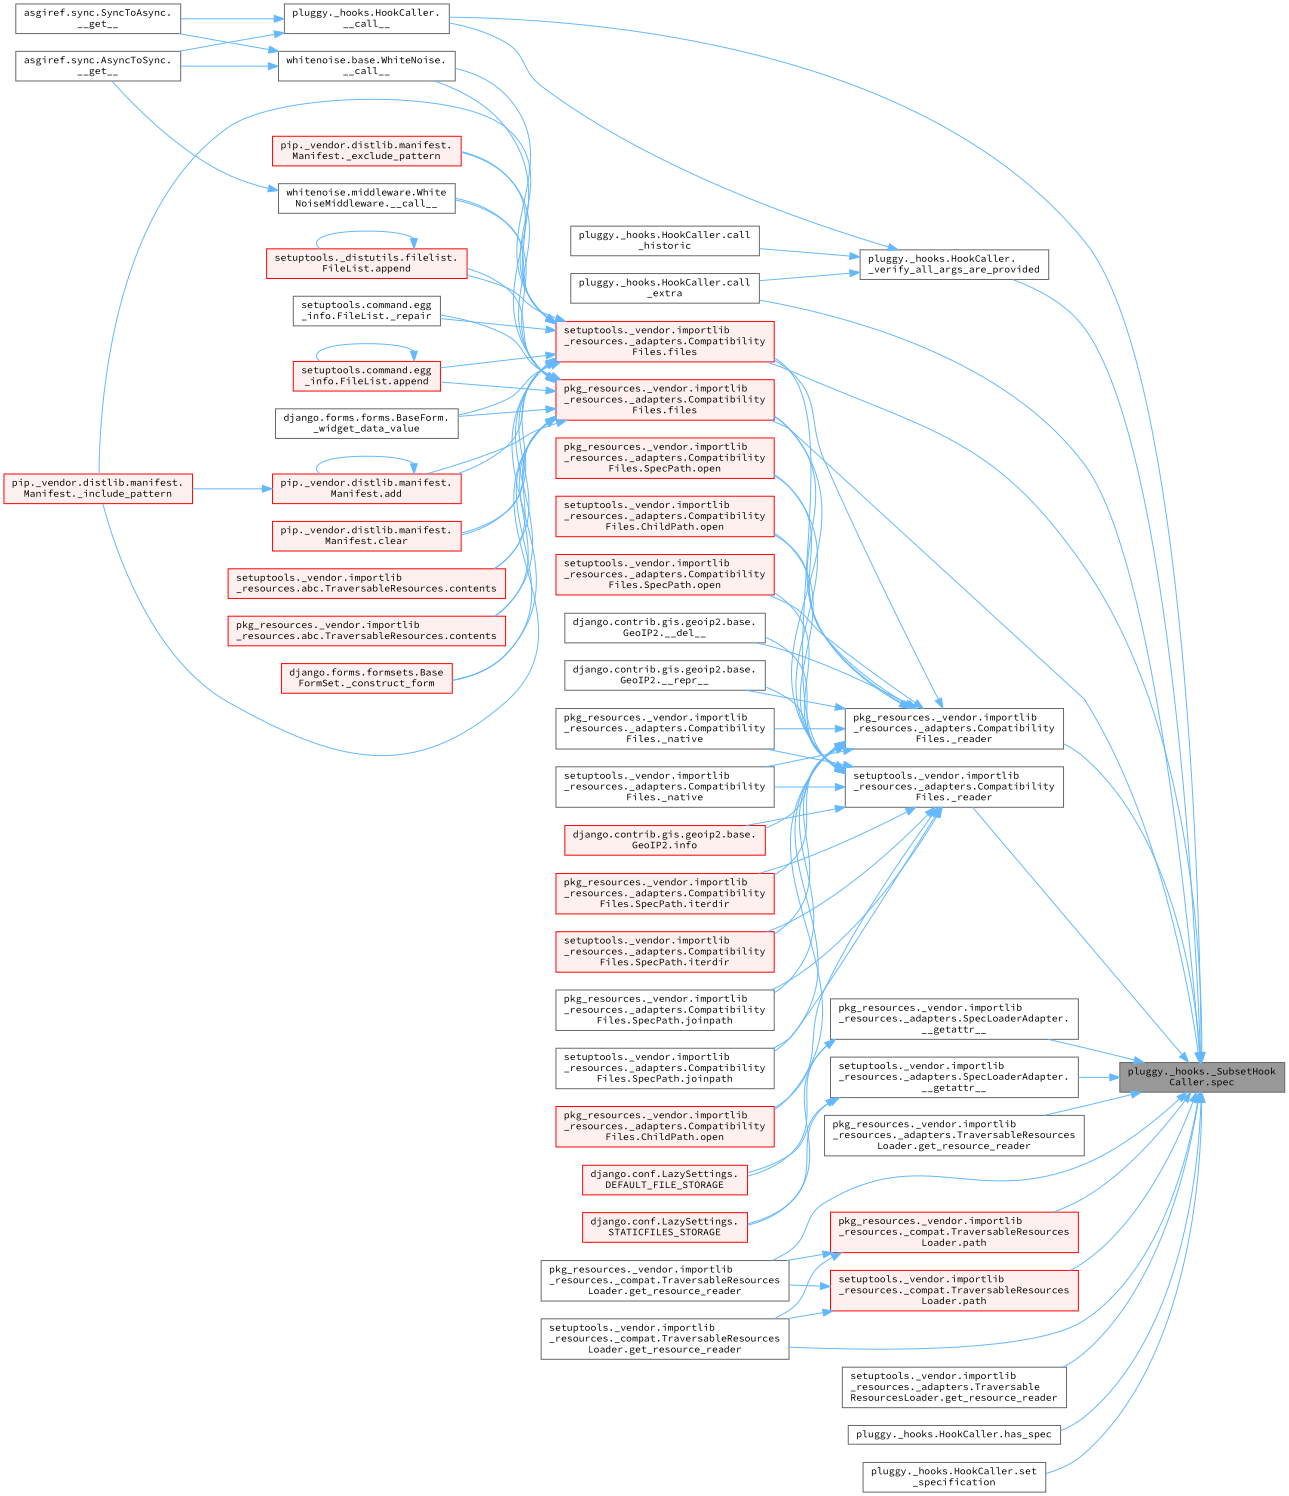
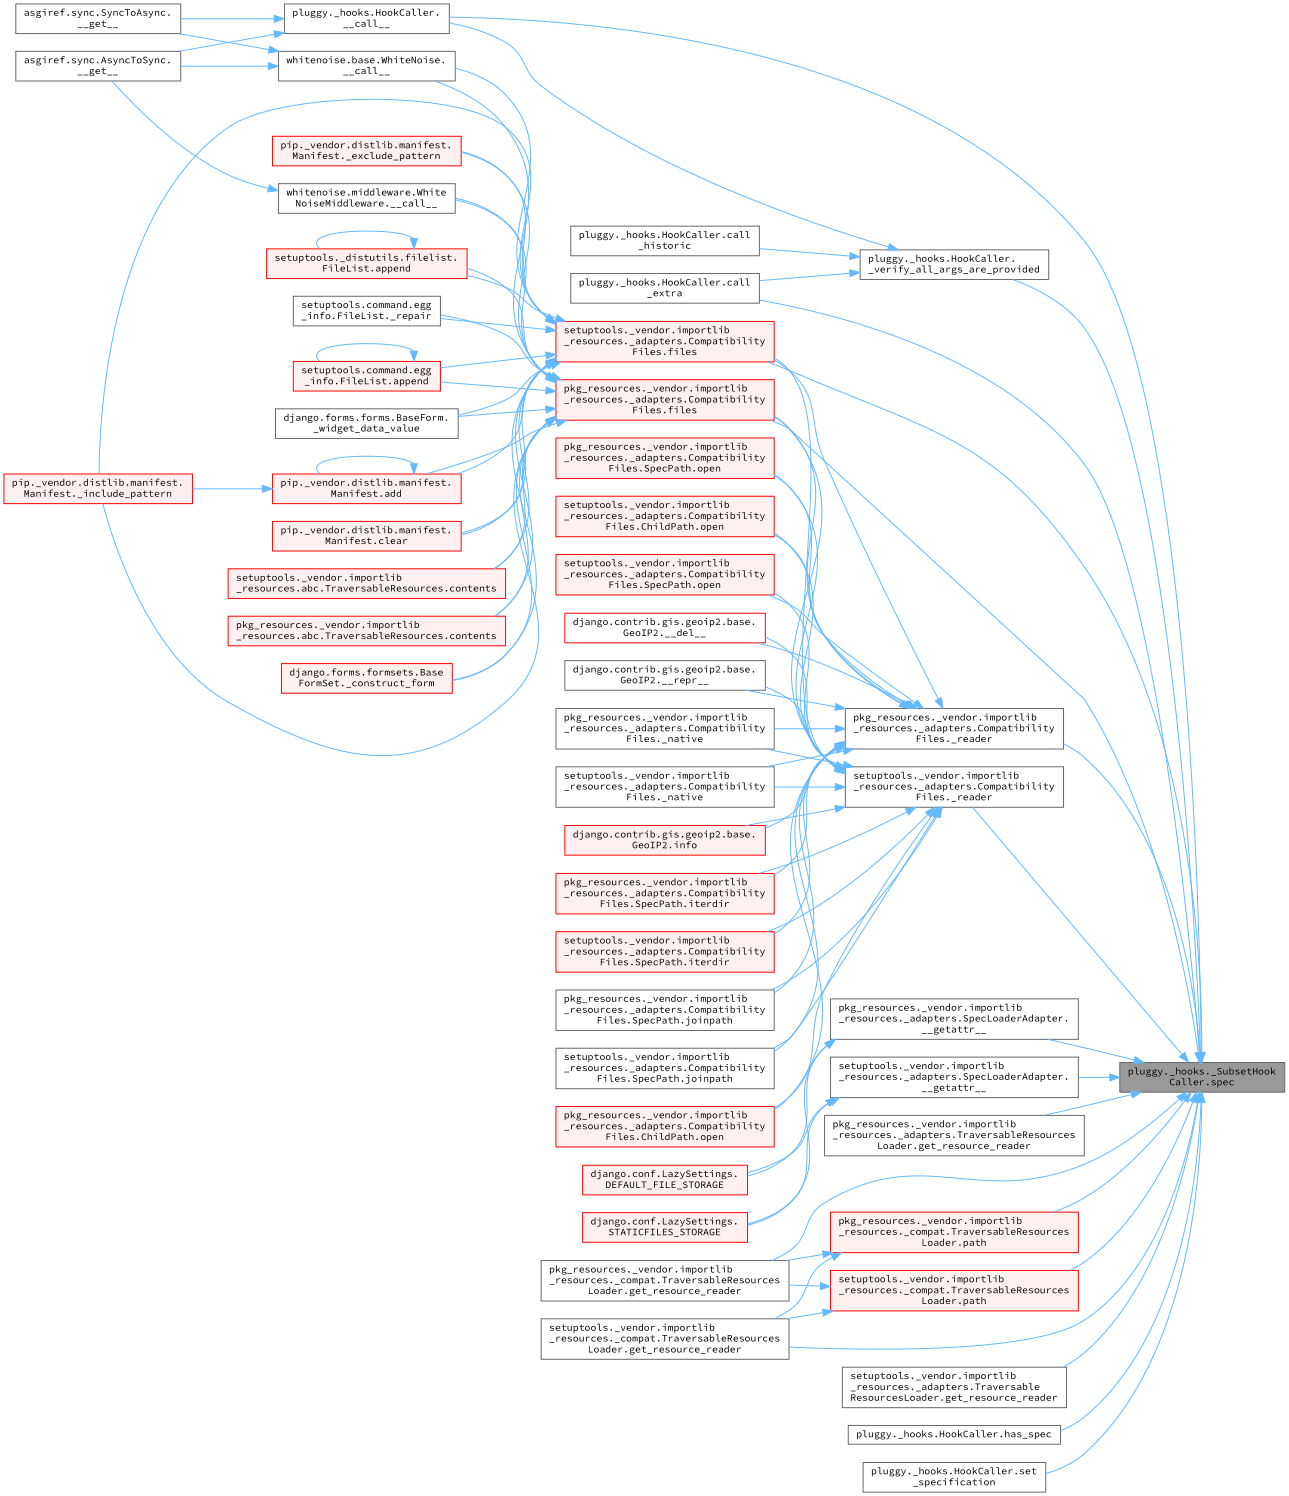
node "django.contrib.gis.geoip2.base. GeoIP2.__del__": color grey40 -> red
